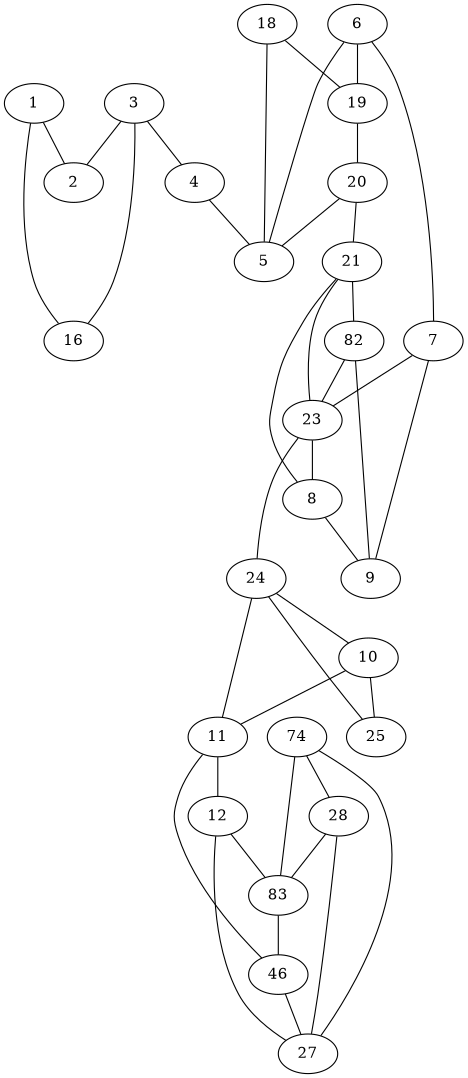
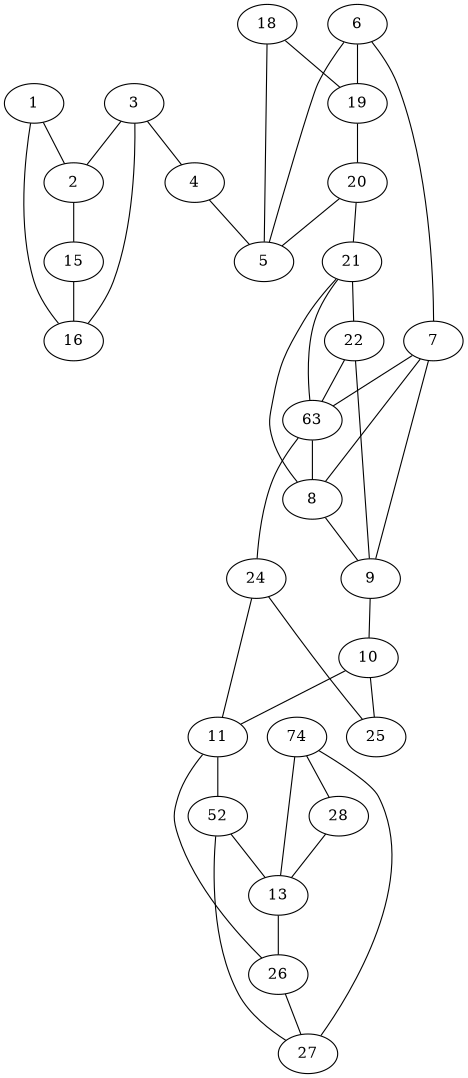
node "15": added
node "82": label "82" -> "22"
node "23": label "23" -> "63"
edge "7" -- "8": added
edge "24" -- "10": now "9" -- "10"
node "12": label "12" -> "52"
node "83": label "83" -> "13"
edge "28" -- "27": removed
node "46": label "46" -> "26"
